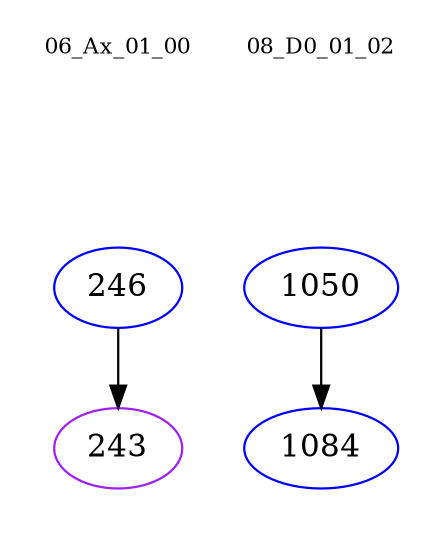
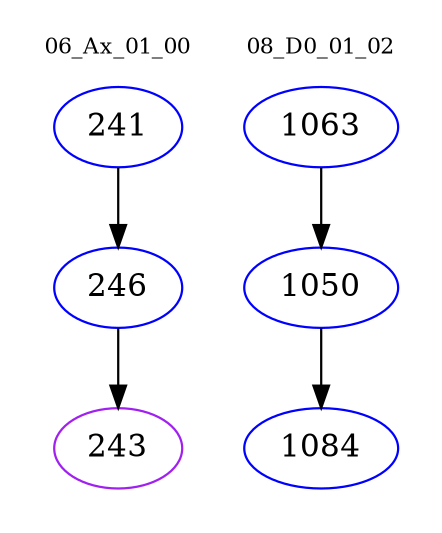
node "241": added
node "1063": added
